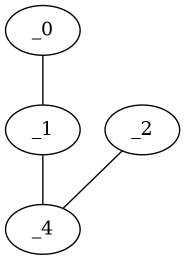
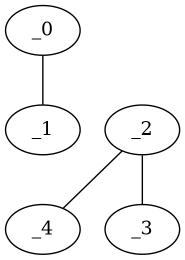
edge "_1" -- "_4": removed
node "_3": added
